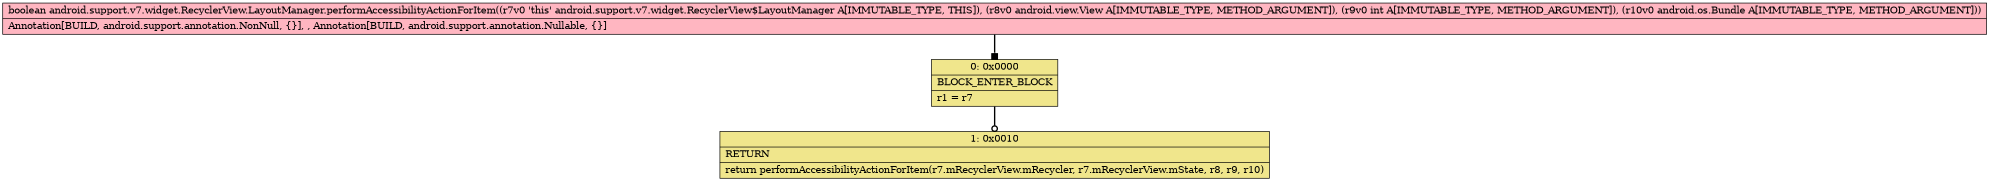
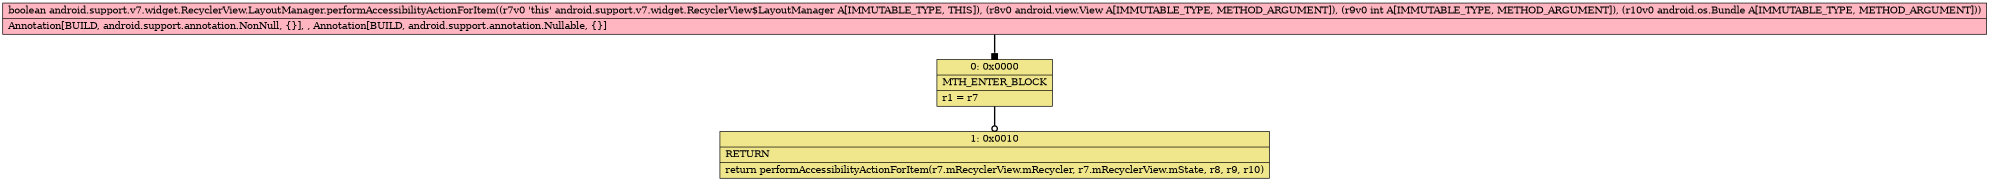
node "0: 0x0000": text "BLOCK_ENTER_BLOCK" -> "MTH_ENTER_BLOCK"
